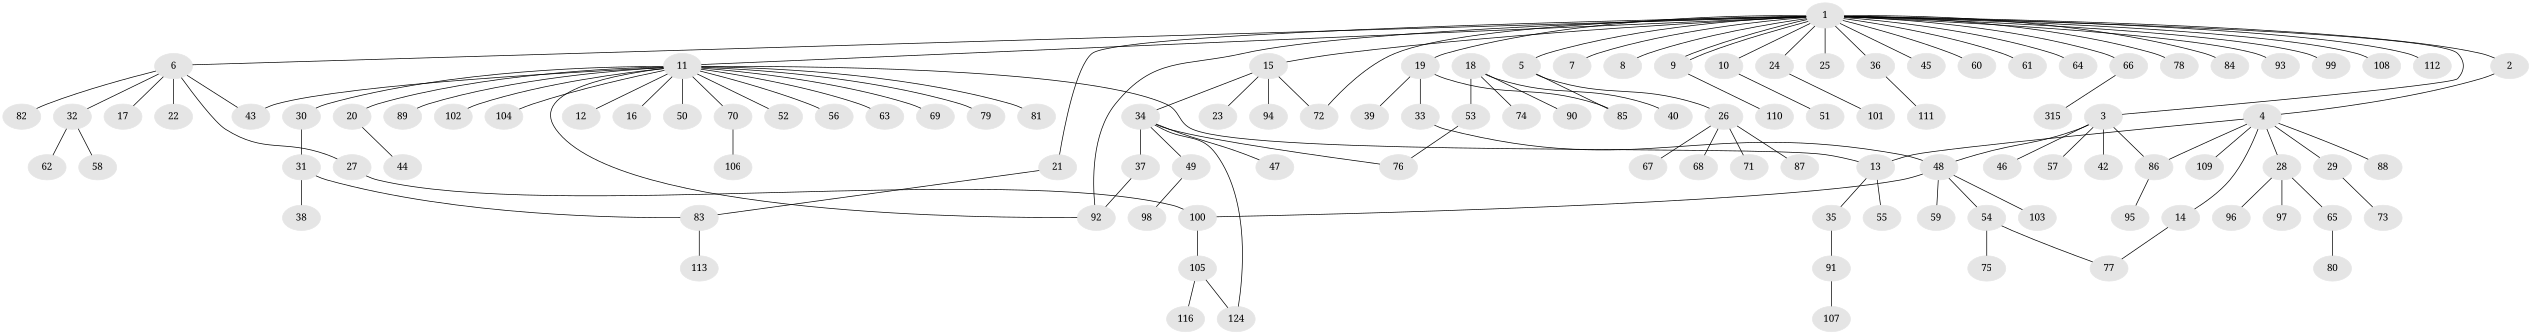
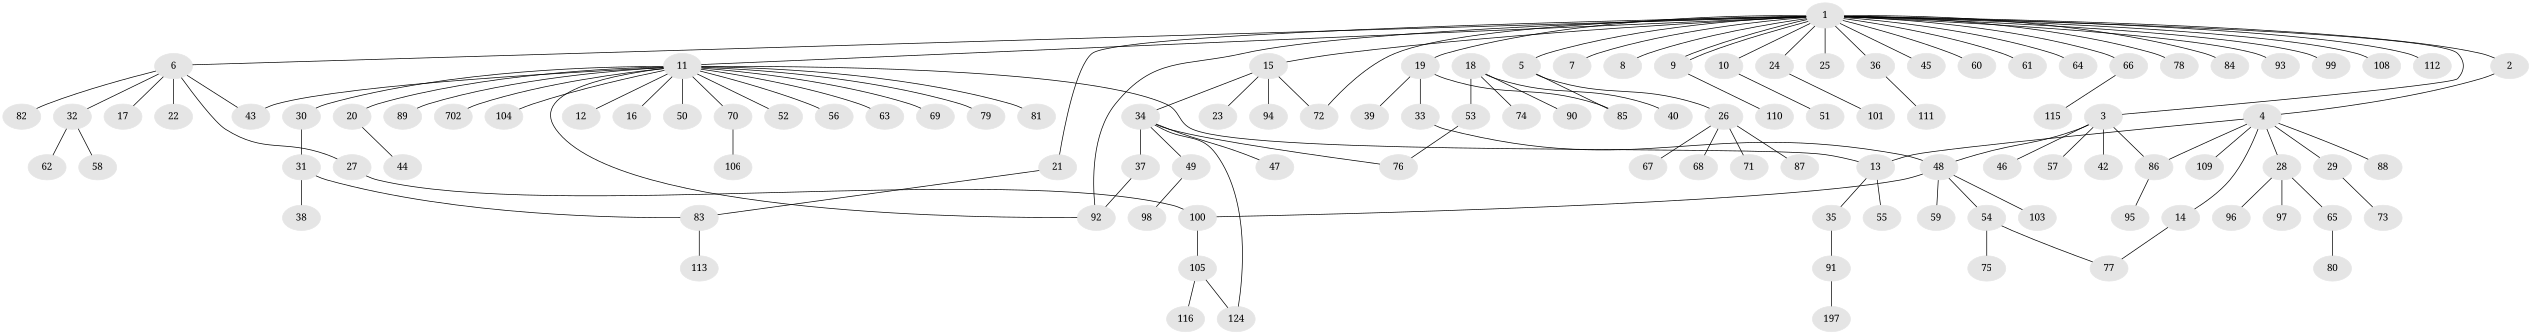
node "102": label "102" -> "702"
node "315": label "315" -> "115"
node "107": label "107" -> "197"
